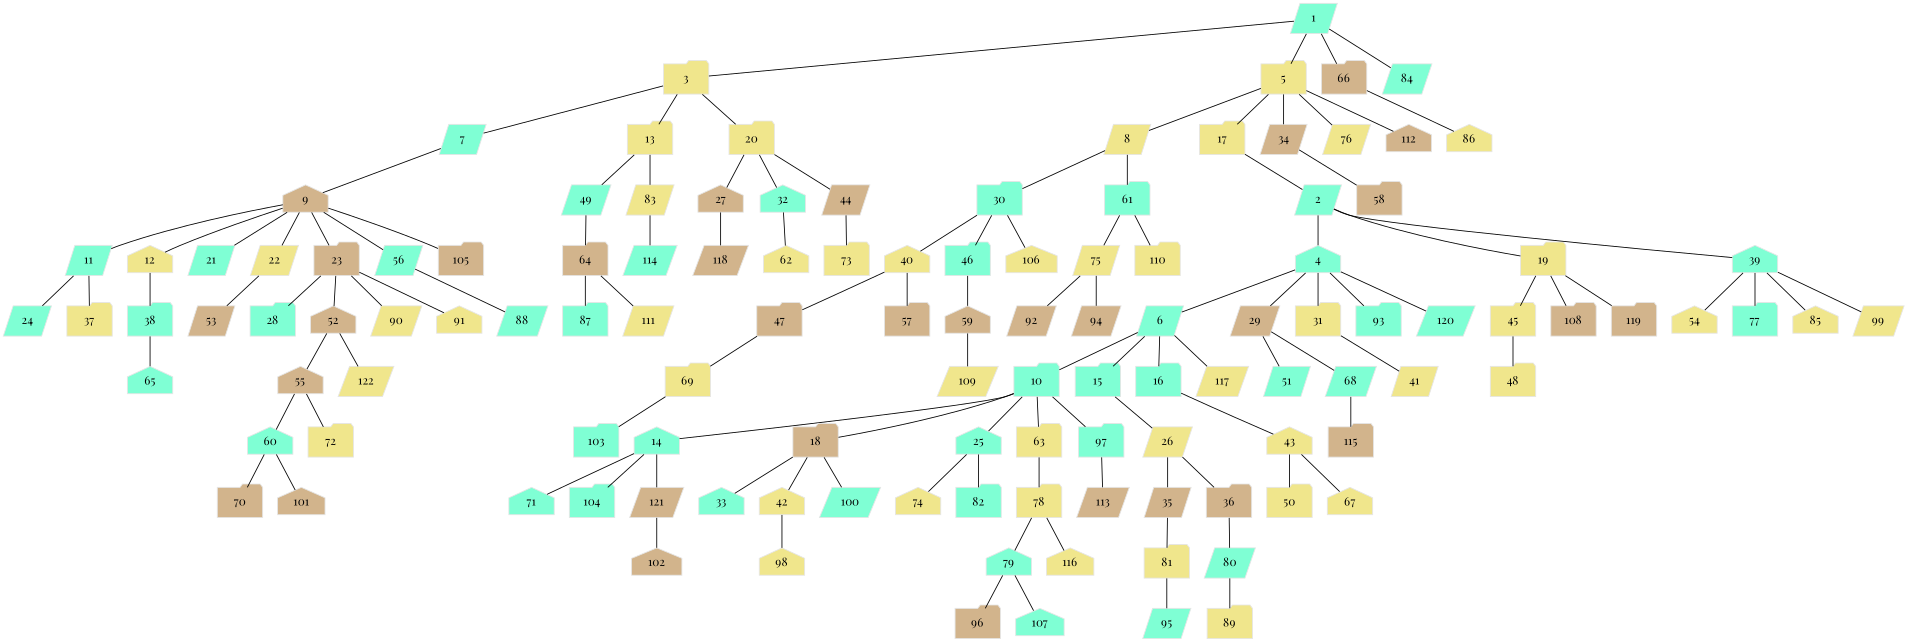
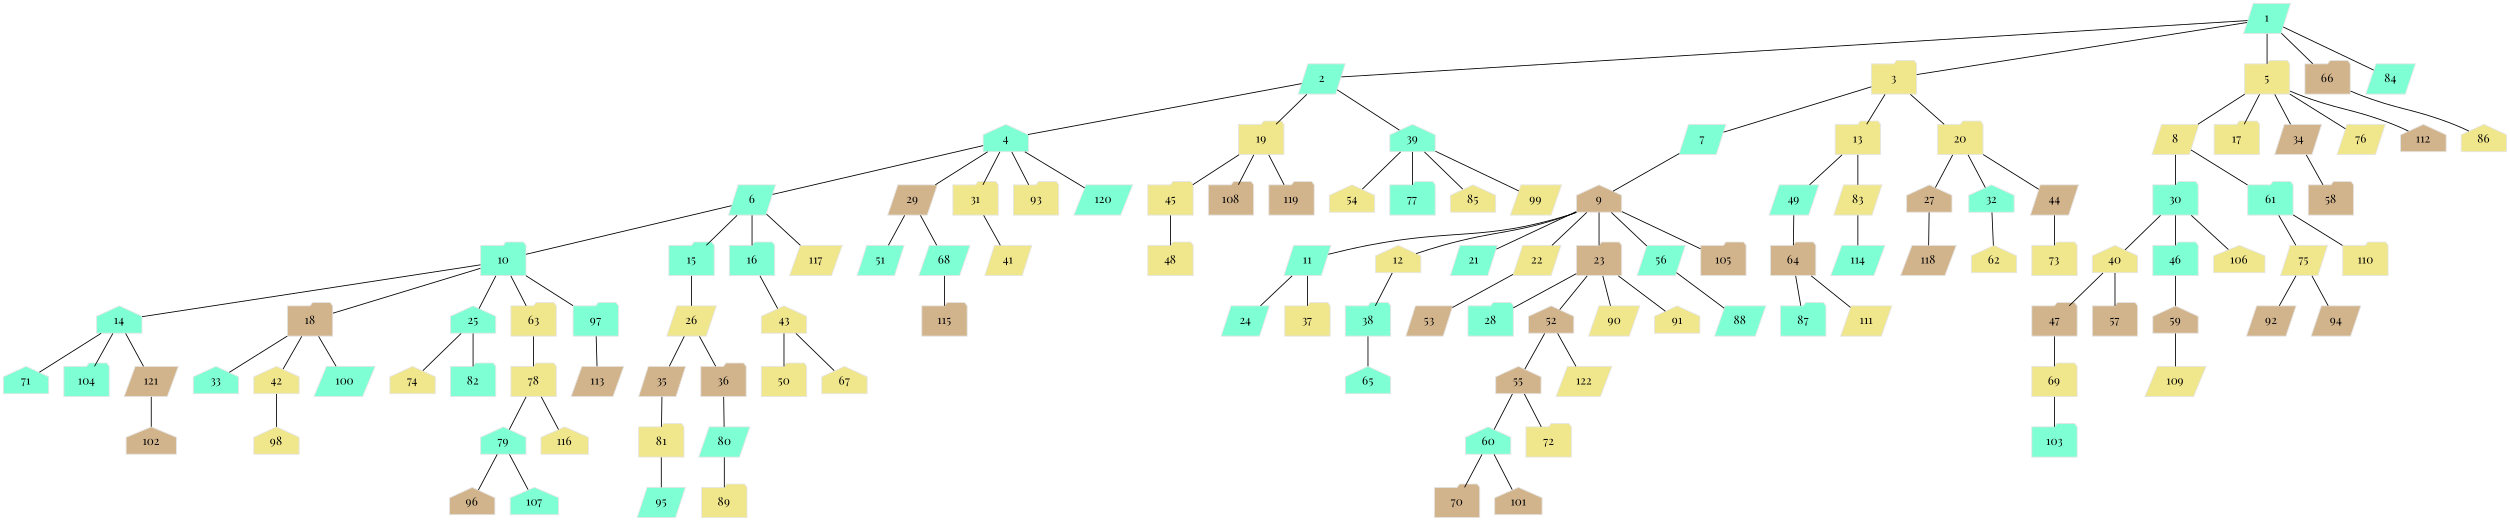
edge "17" -- "2": now "1" -- "2"
node "93": fillcolor aquamarine -> khaki
node "96": shape folder -> house
